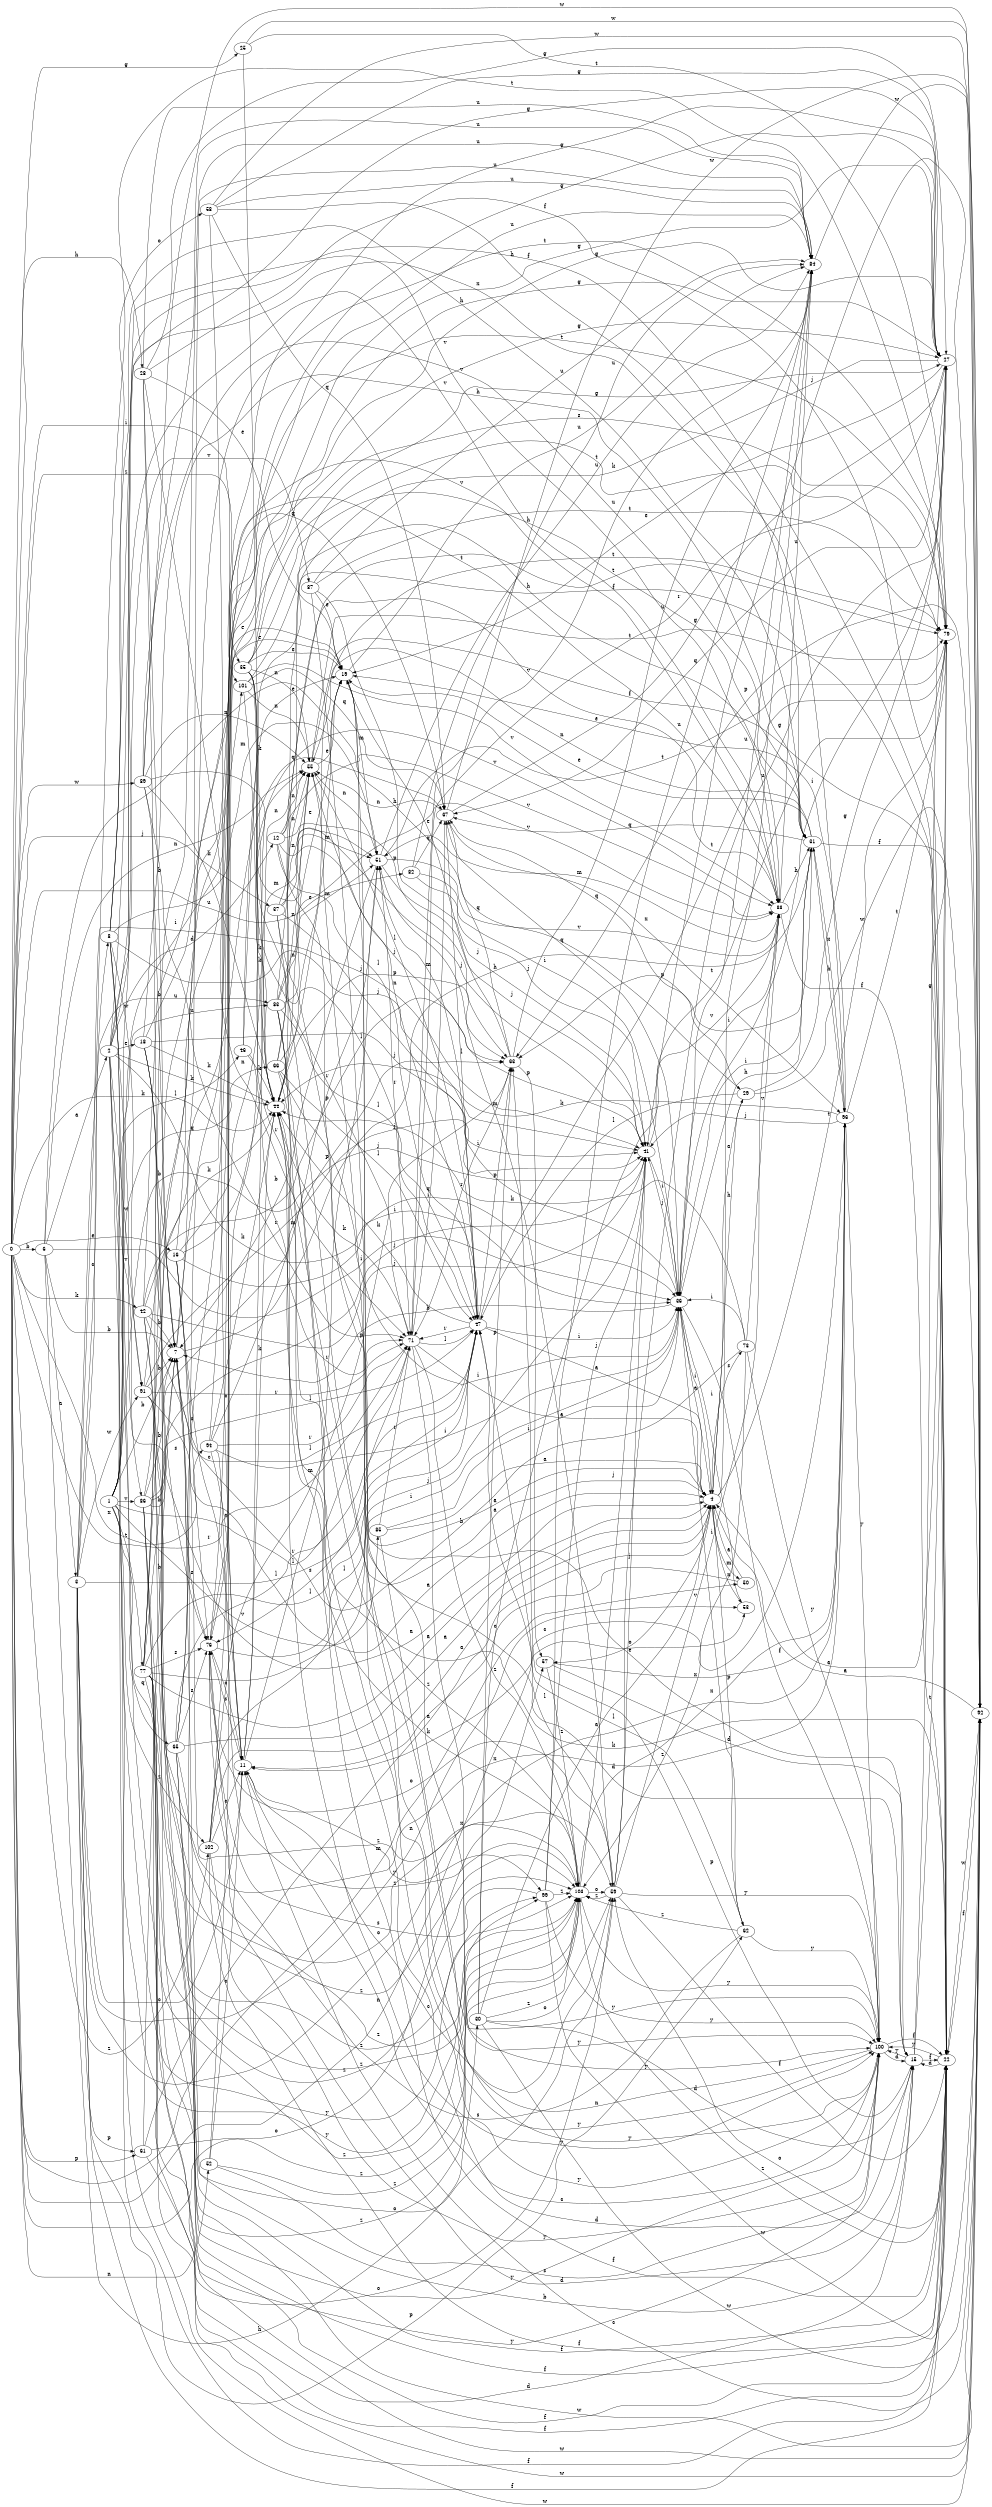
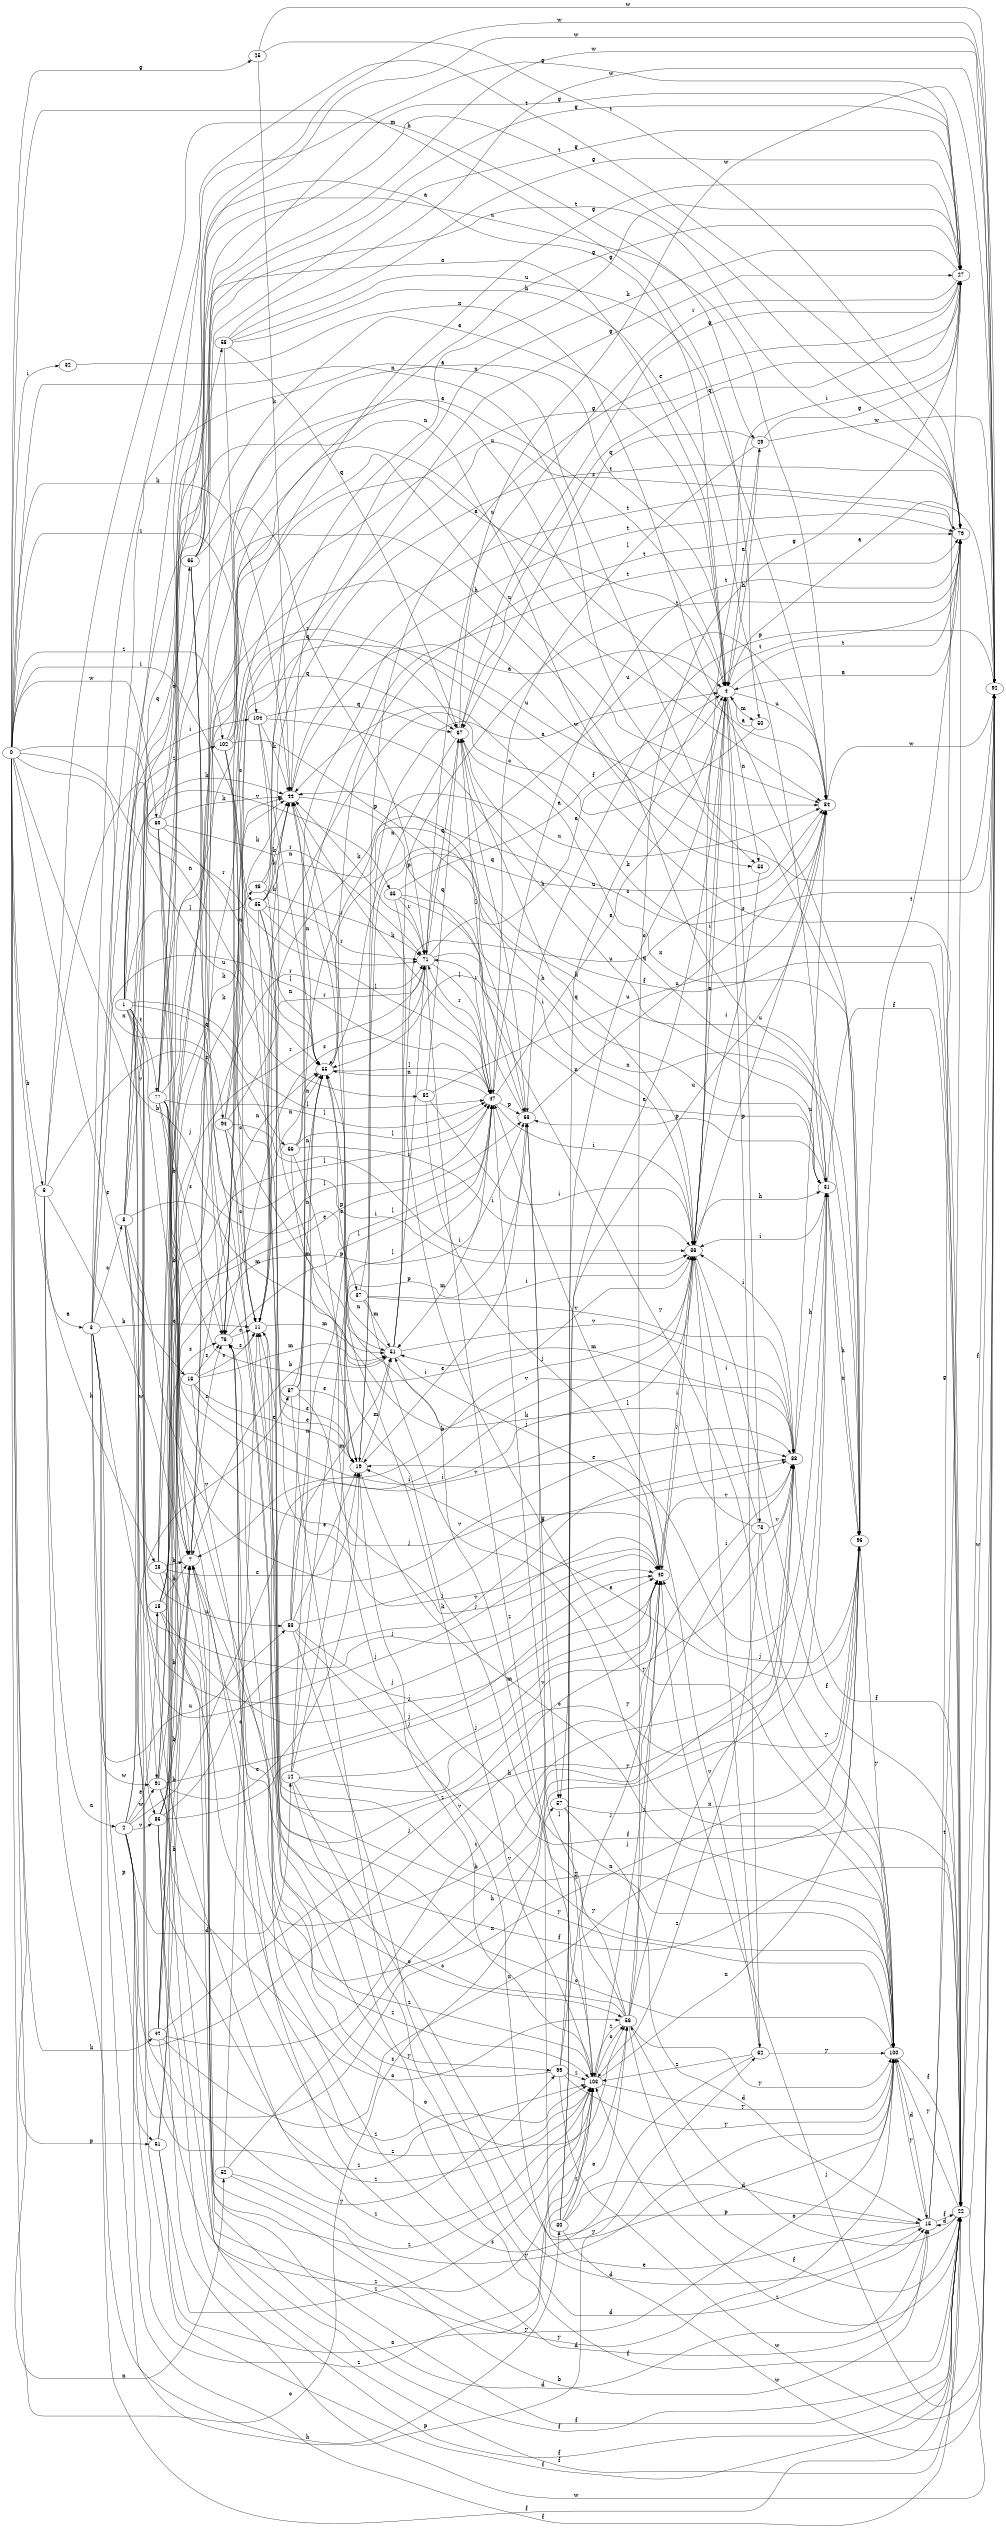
node "32": added
node "101": label "101" -> "104"
edge "37" -> "55": now "87" -> "55"
edge "85" -> "96": added, label "x"
node "41": label "41" -> "40"
edge "30" -> "63": removed, label "p"
edge "36" -> "100": now "36" -> "22"
edge "2" -> "99": removed, label "y"
node "59": label "59" -> "56"
edge "52" -> "100": label "s" -> "y"
